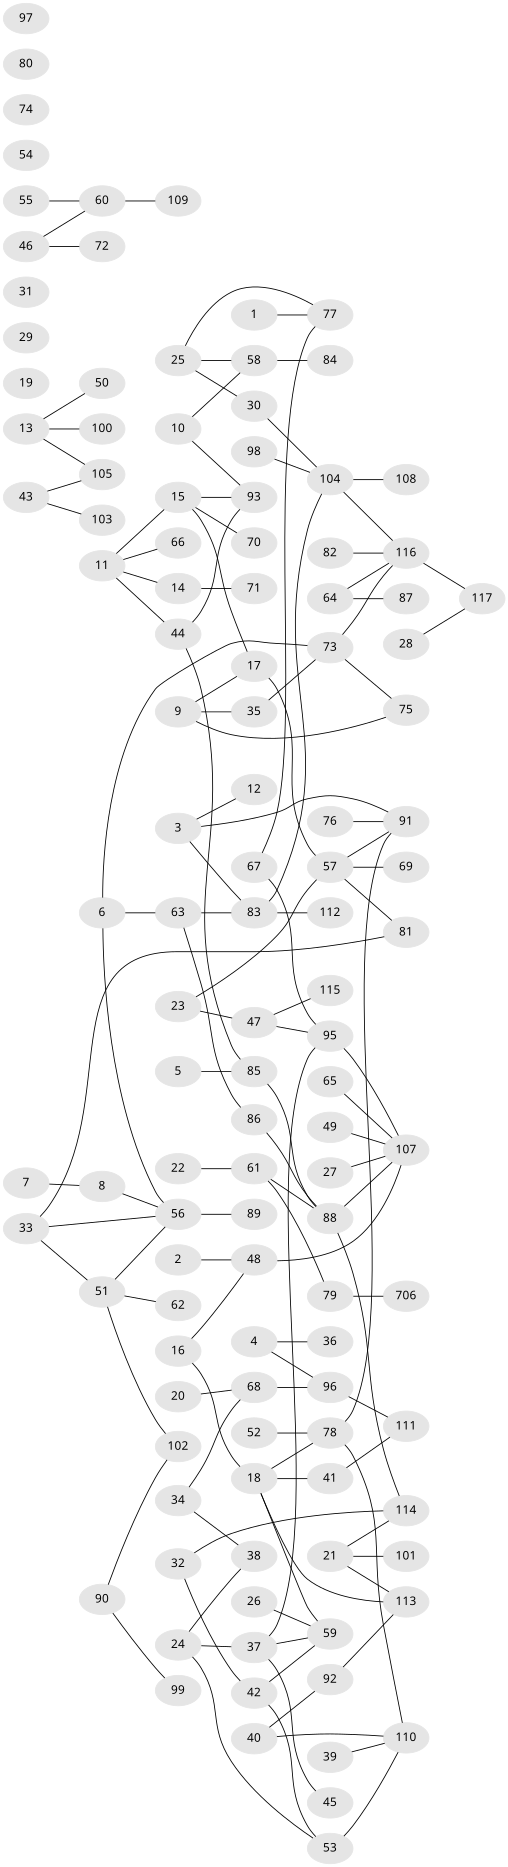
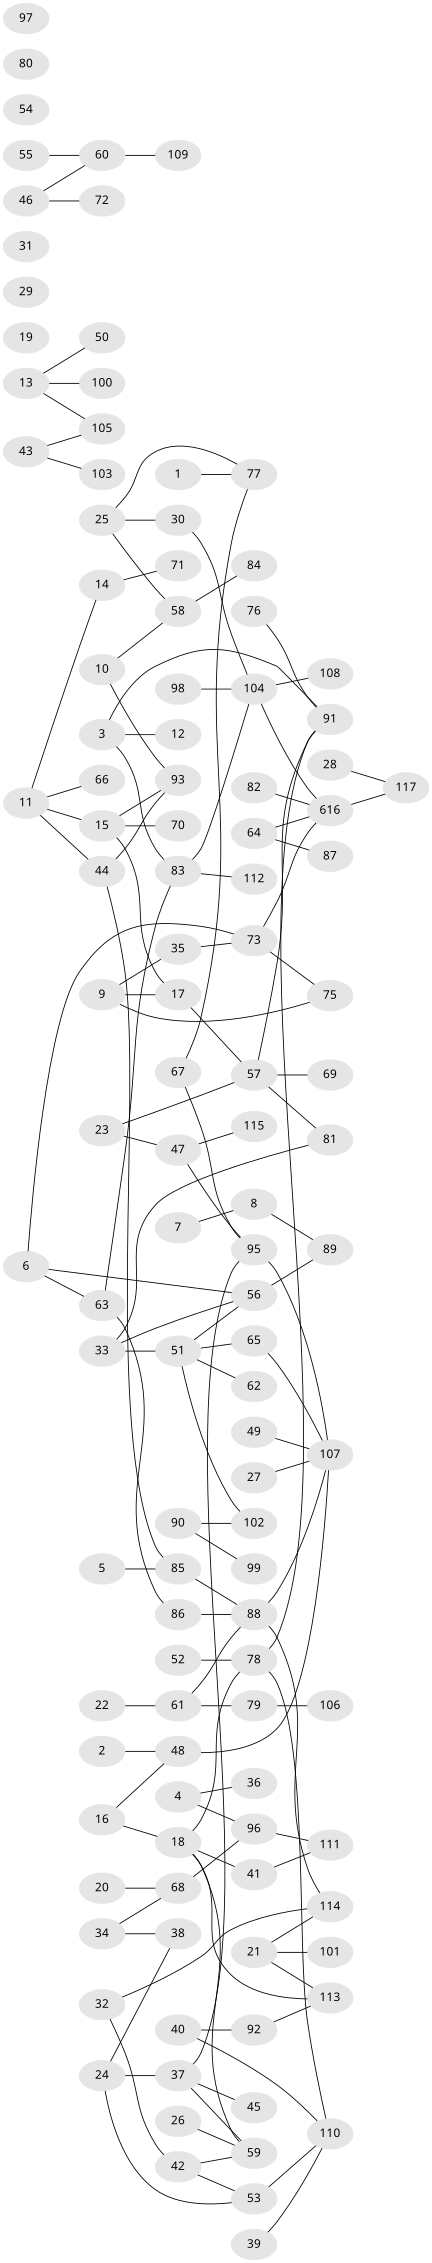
node "74": removed
node "116": label "116" -> "616"
edge "8" -- "56": now "8" -- "89"
node "706": label "706" -> "106"
edge "65" -- "51": added
